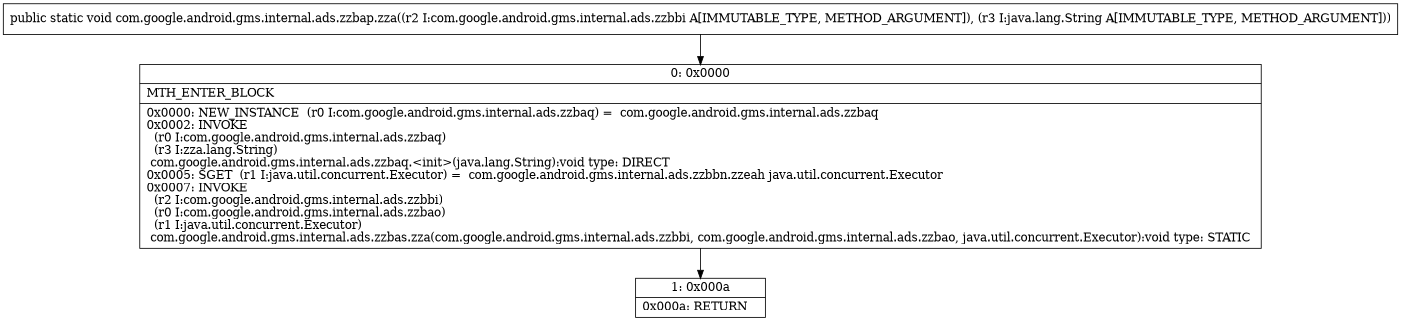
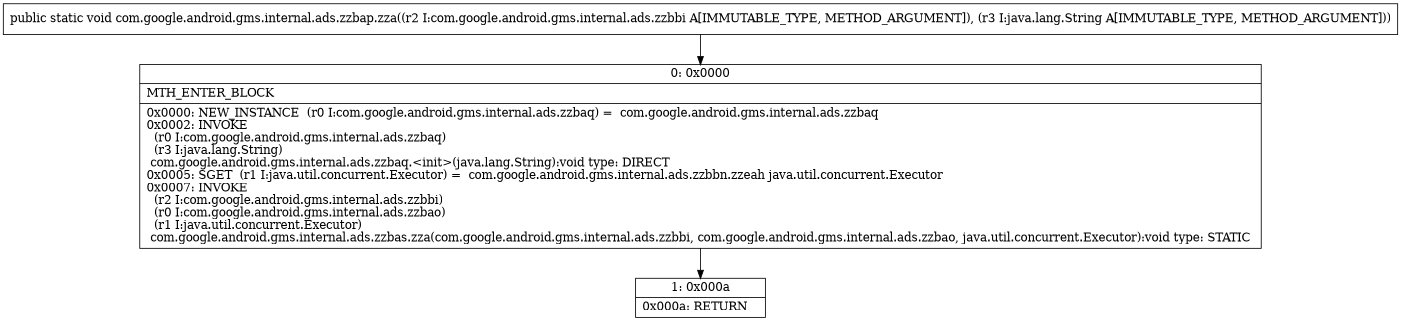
node "0: 0x0000": text "(r3 I:zza.lang.String)" -> "(r3 I:java.lang.String)"
